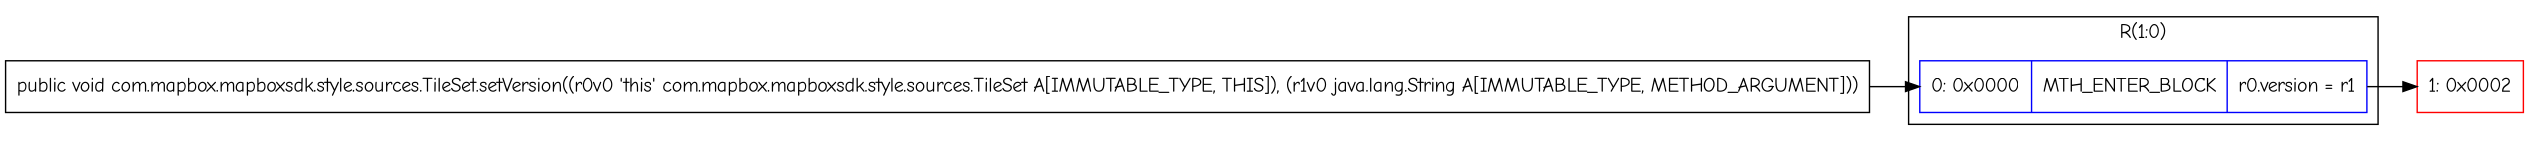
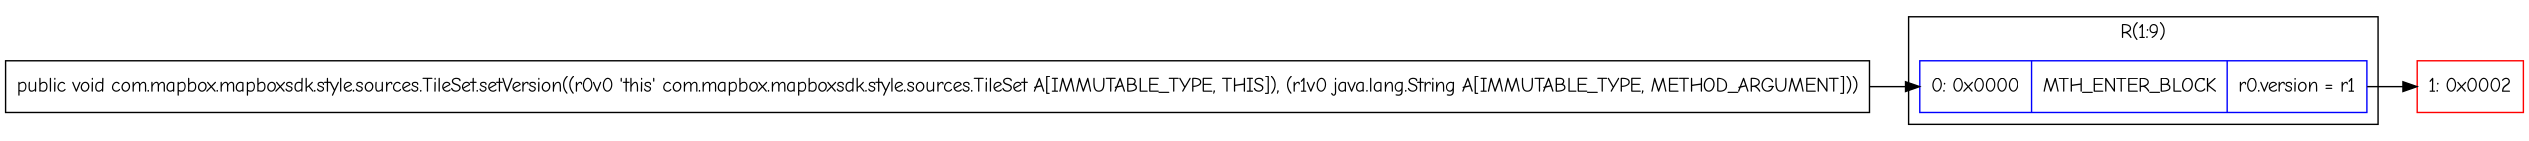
cluster "R(1:0)": label "R(1:0)" -> "R(1:9)"
